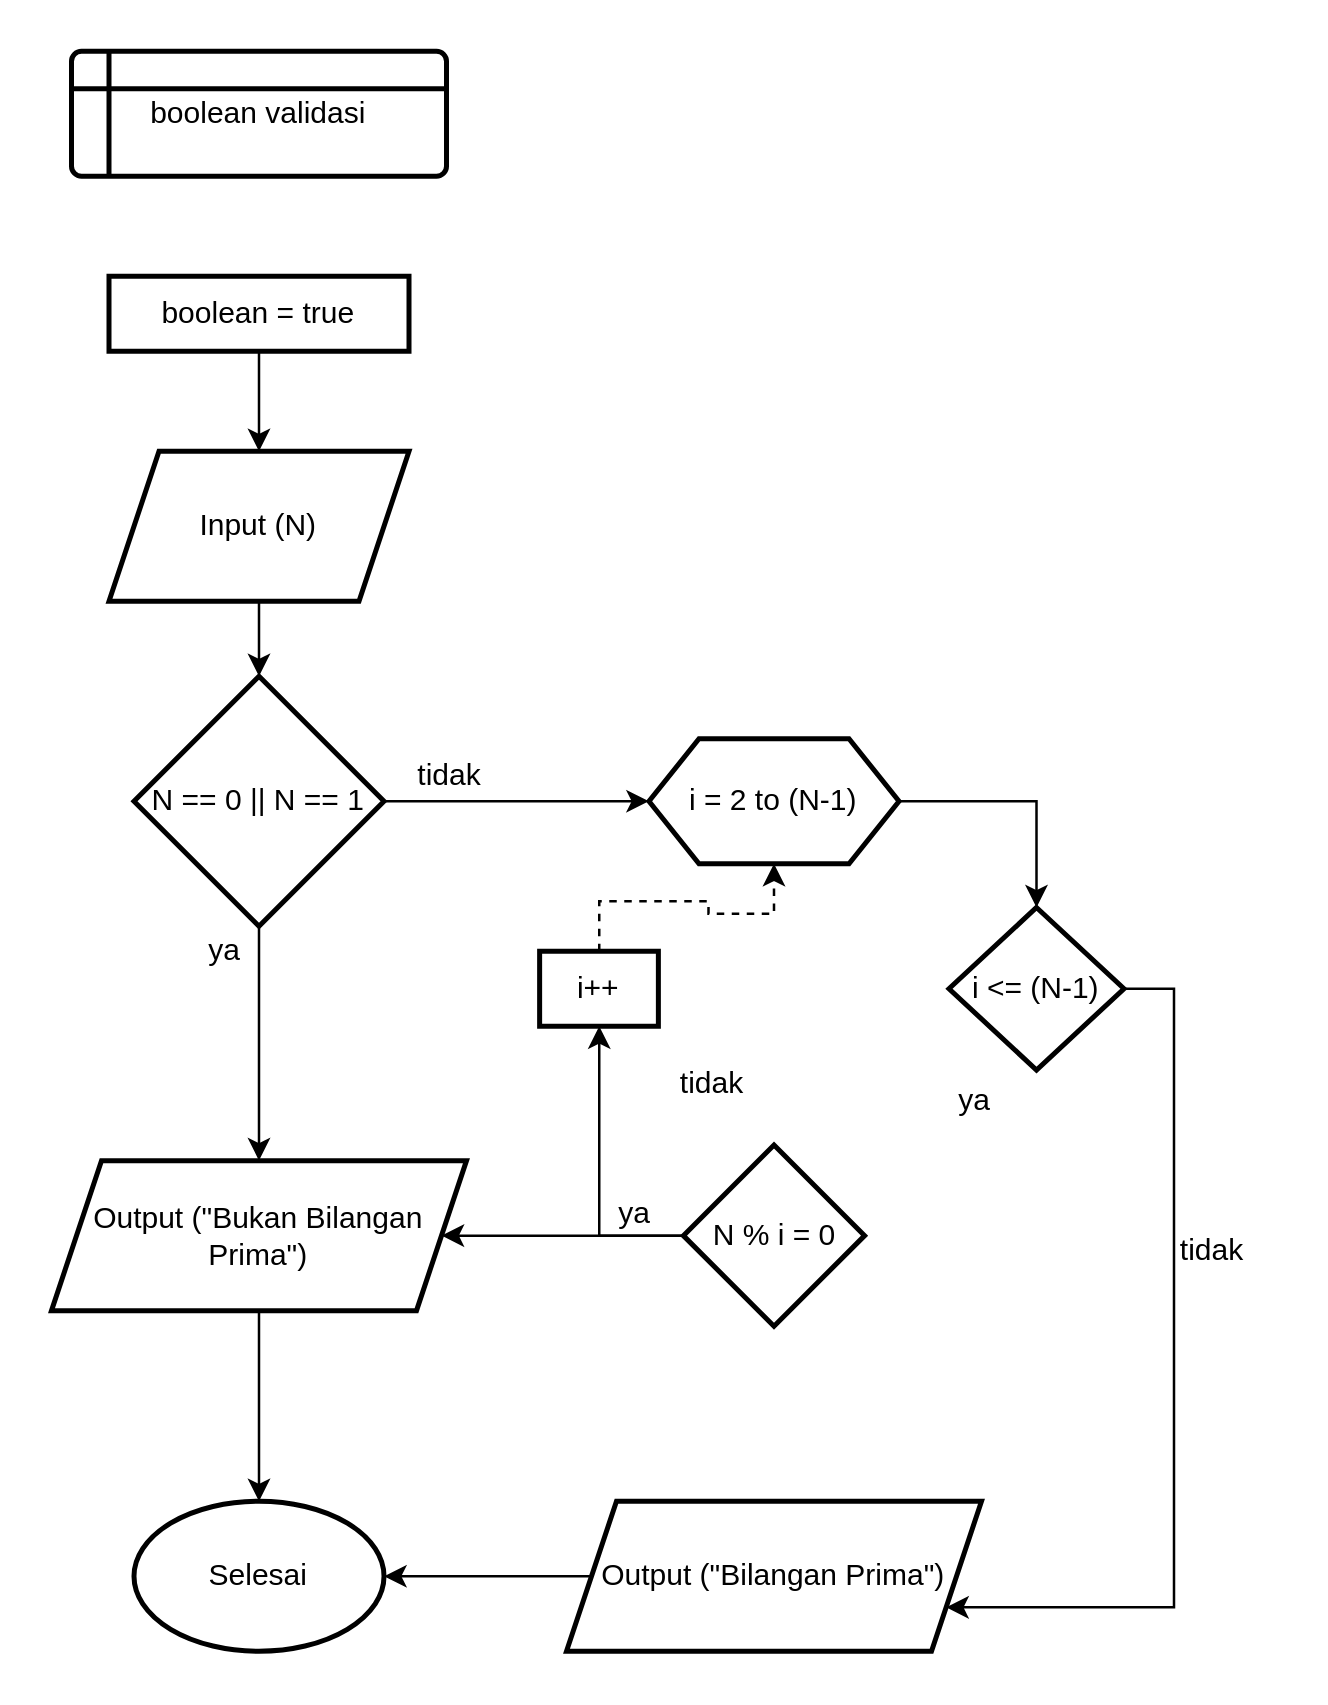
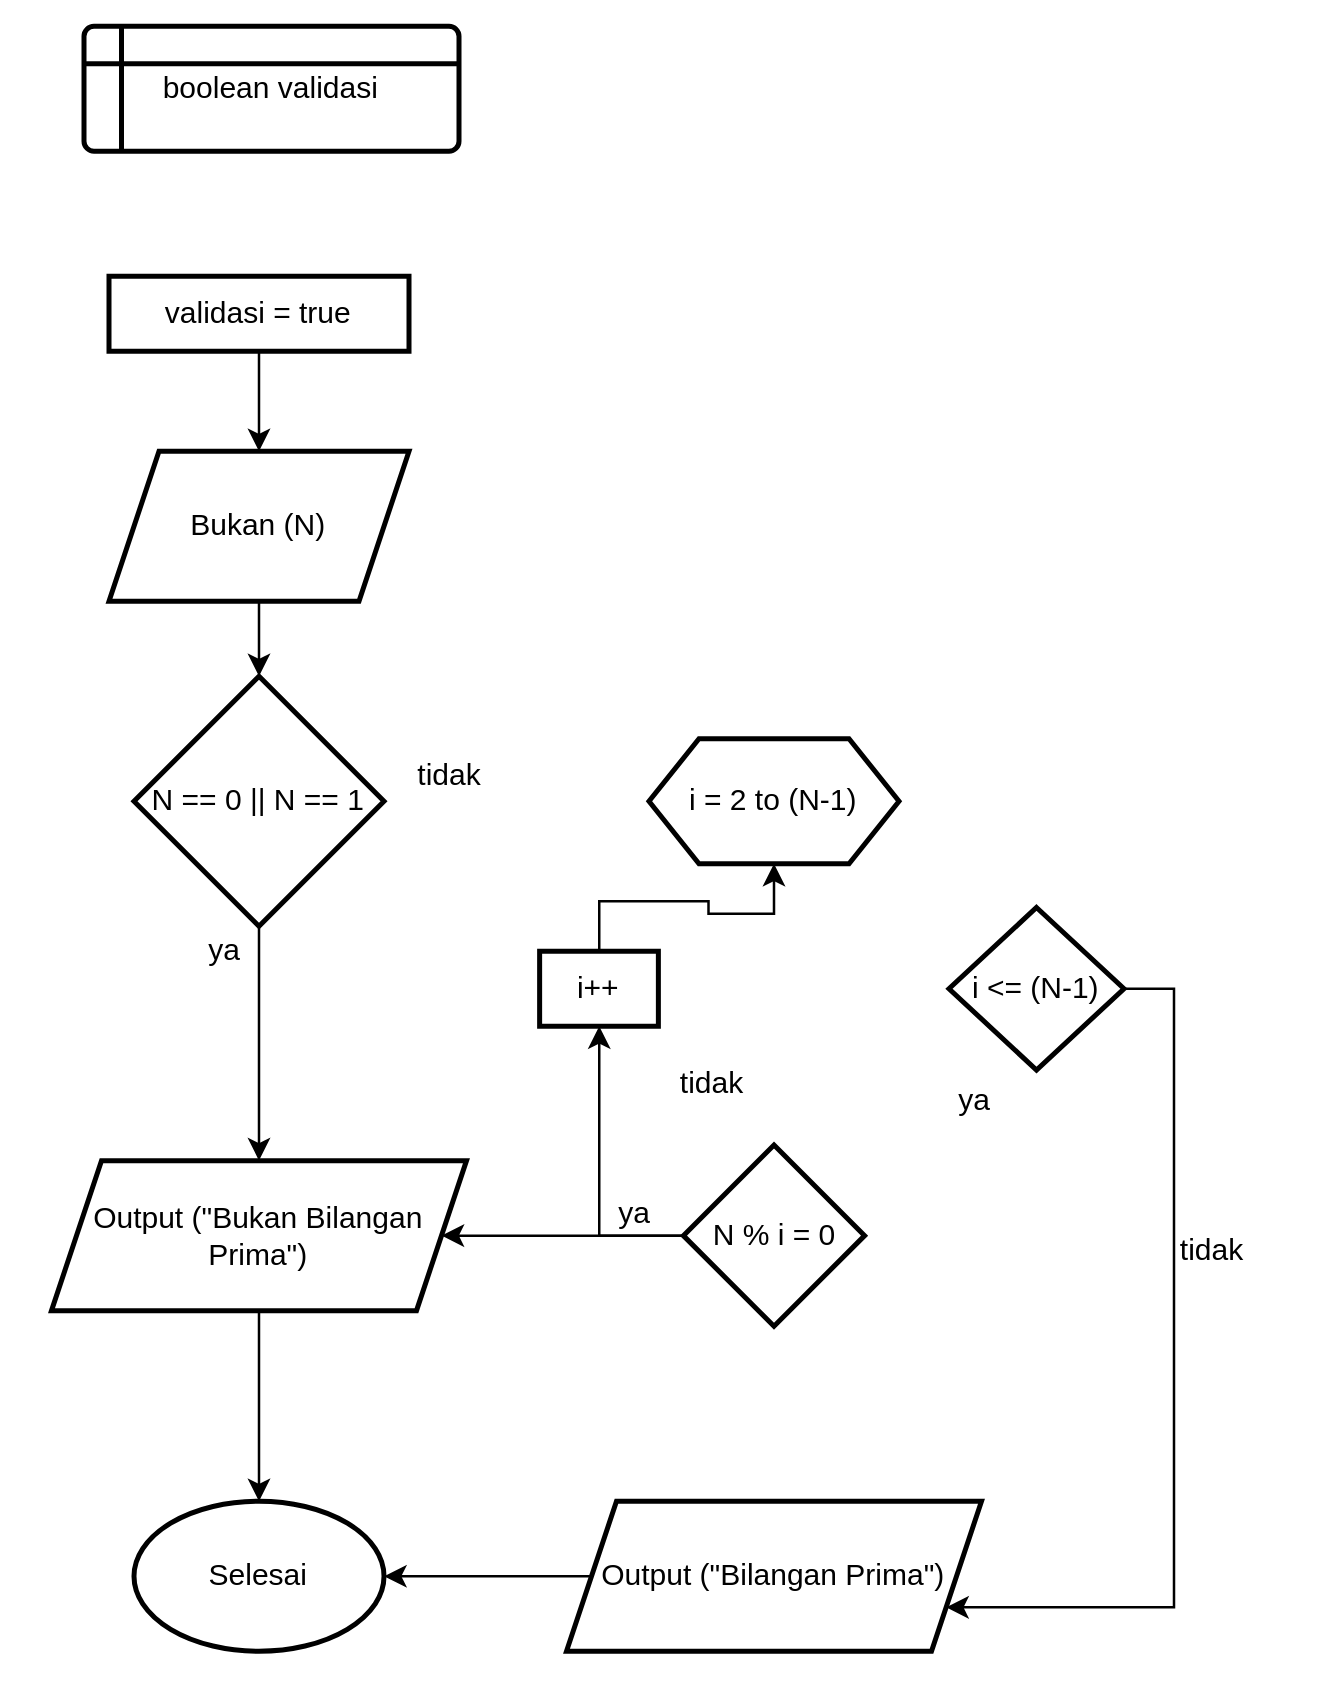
node "boolean validasi": moved (259, 114) -> (271, 89)
node "boolean = true": label "boolean = true" -> "validasi = true"
node "Input (N)": label "Input (N)" -> "Bukan (N)"
edge "N == 0 || N == 1" -> "i = 2 to (N-1)": removed
edge "i = 2 to (N-1)" -> "i <= (N-1)": removed
edge "i++" -> "i = 2 to (N-1)": style dashed -> solid
